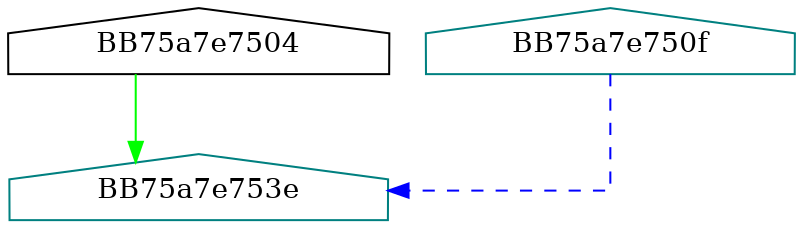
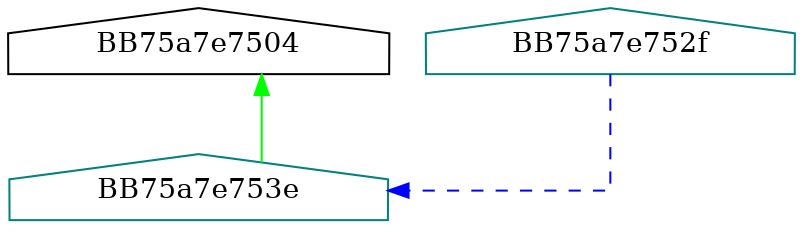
node "BB75a7e750f": label "BB75a7e750f" -> "BB75a7e752f"
edge "BB75a7e7504" -> "BB75a7e753e": reversed
